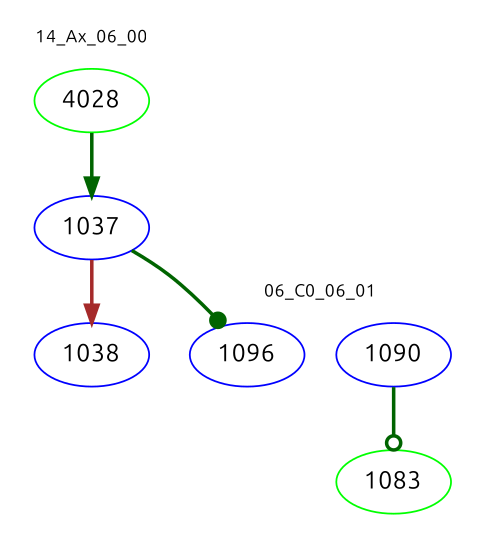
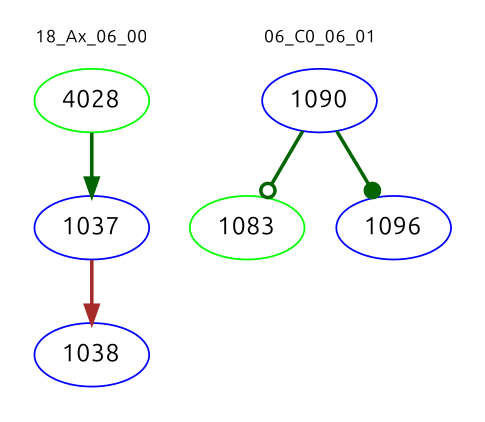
cluster "14_Ax_06_00": label "14_Ax_06_00" -> "18_Ax_06_00"
edge "1037" -> "1096": now "1090" -> "1096"
